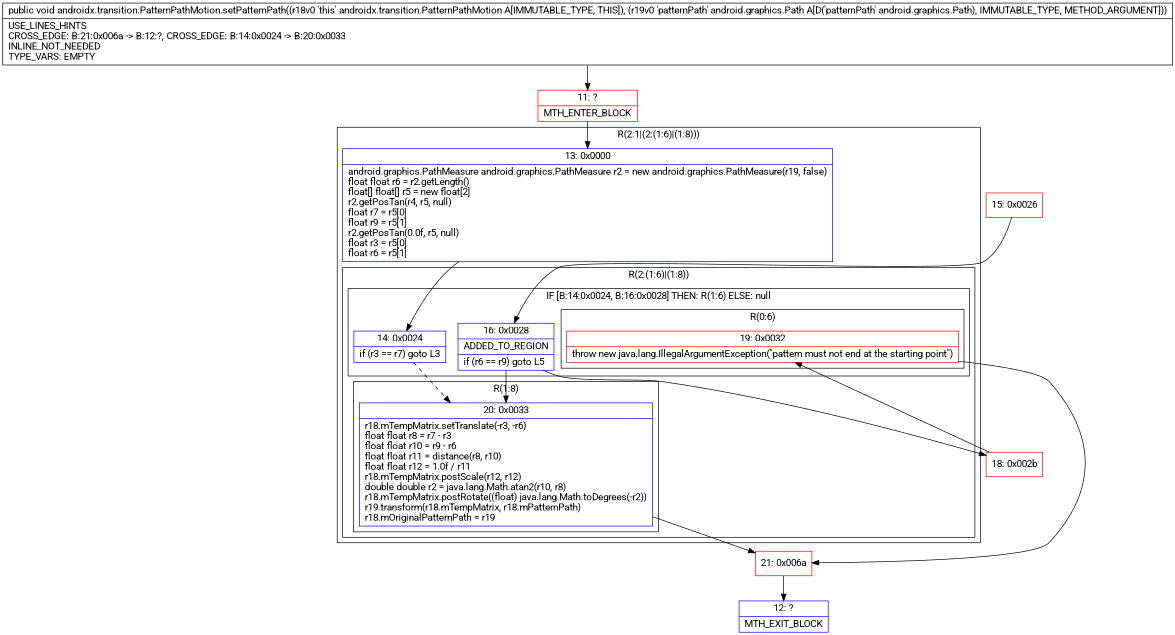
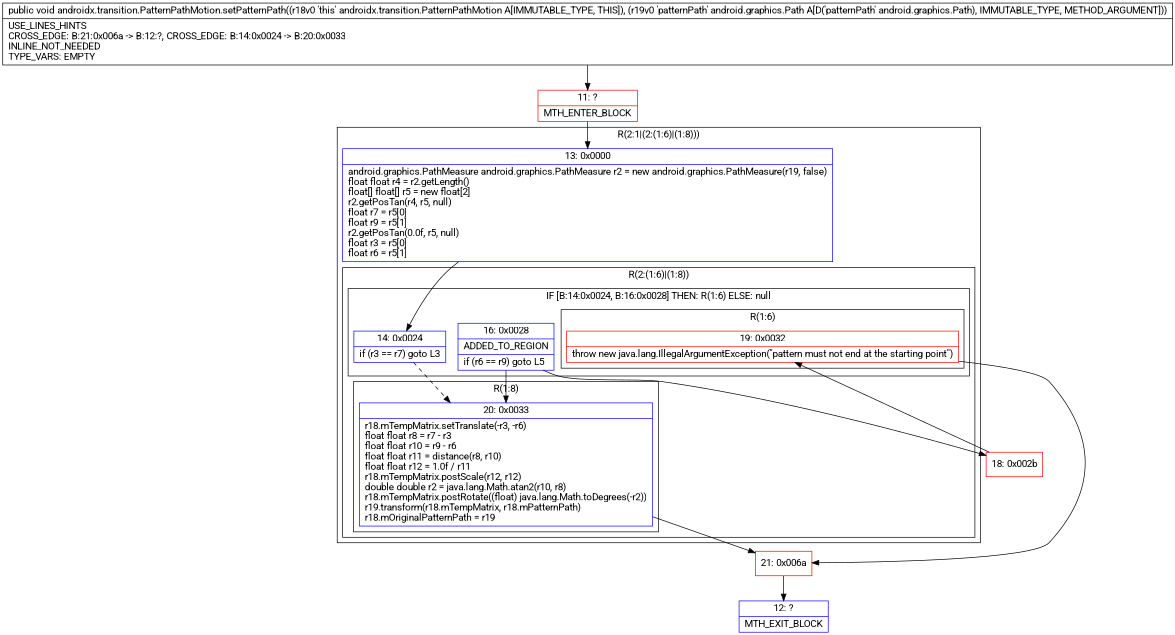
node "13: 0x0000": text "float float r6 = r2.getLength()" -> "float float r4 = r2.getLength()"
node "15: 0x0026": removed
cluster "R(0:6)": label "R(0:6)" -> "R(1:6)"
